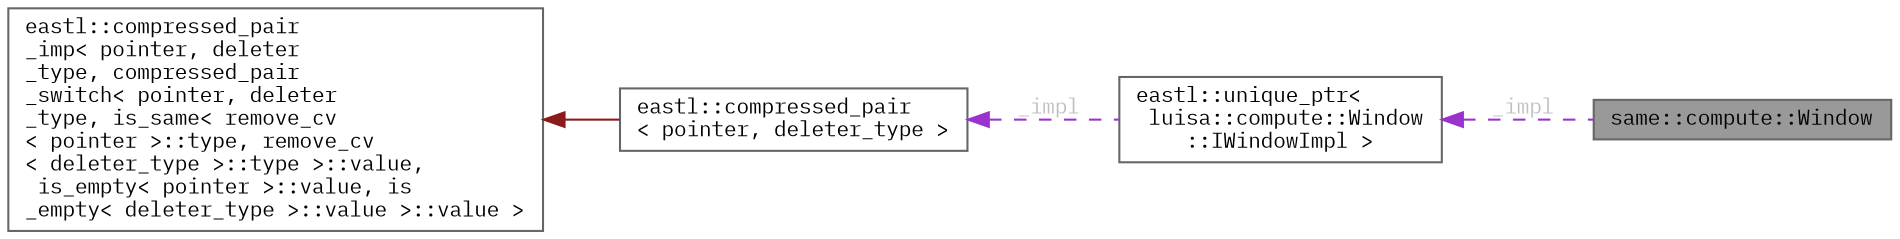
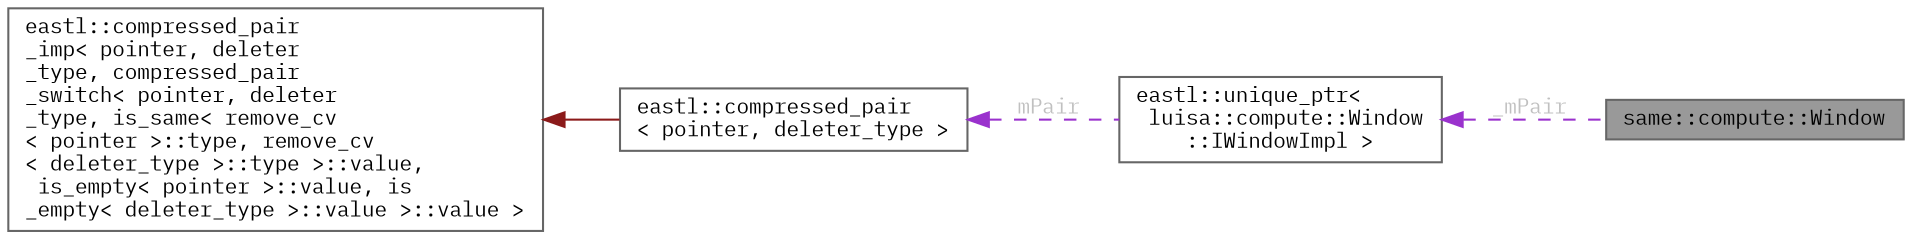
edge "eastl::unique_ptr< luisa::compute::Window ::IWindowImpl >" -> "eastl::compressed_pair < pointer, deleter_type >": label " _impl" -> " mPair"
edge "same::compute::Window" -> "eastl::unique_ptr< luisa::compute::Window ::IWindowImpl >": label " _impl" -> " _mPair"
